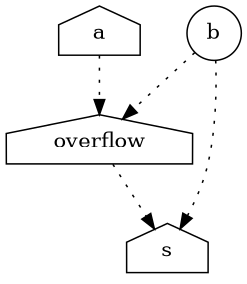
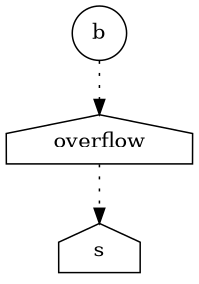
node "a": removed
edge "b" -> "s": removed
